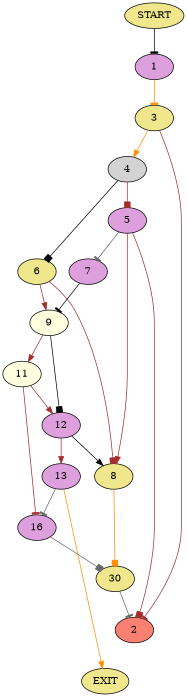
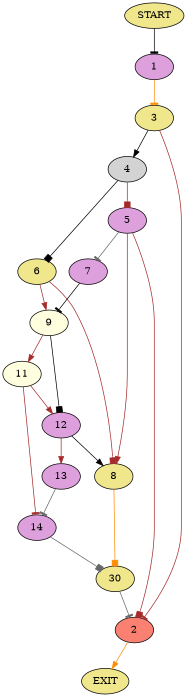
edge "3" -> "4": color darkorange -> black
node "16": label "16" -> "14"
edge "13" -> "EXIT": now "2" -> "EXIT"
